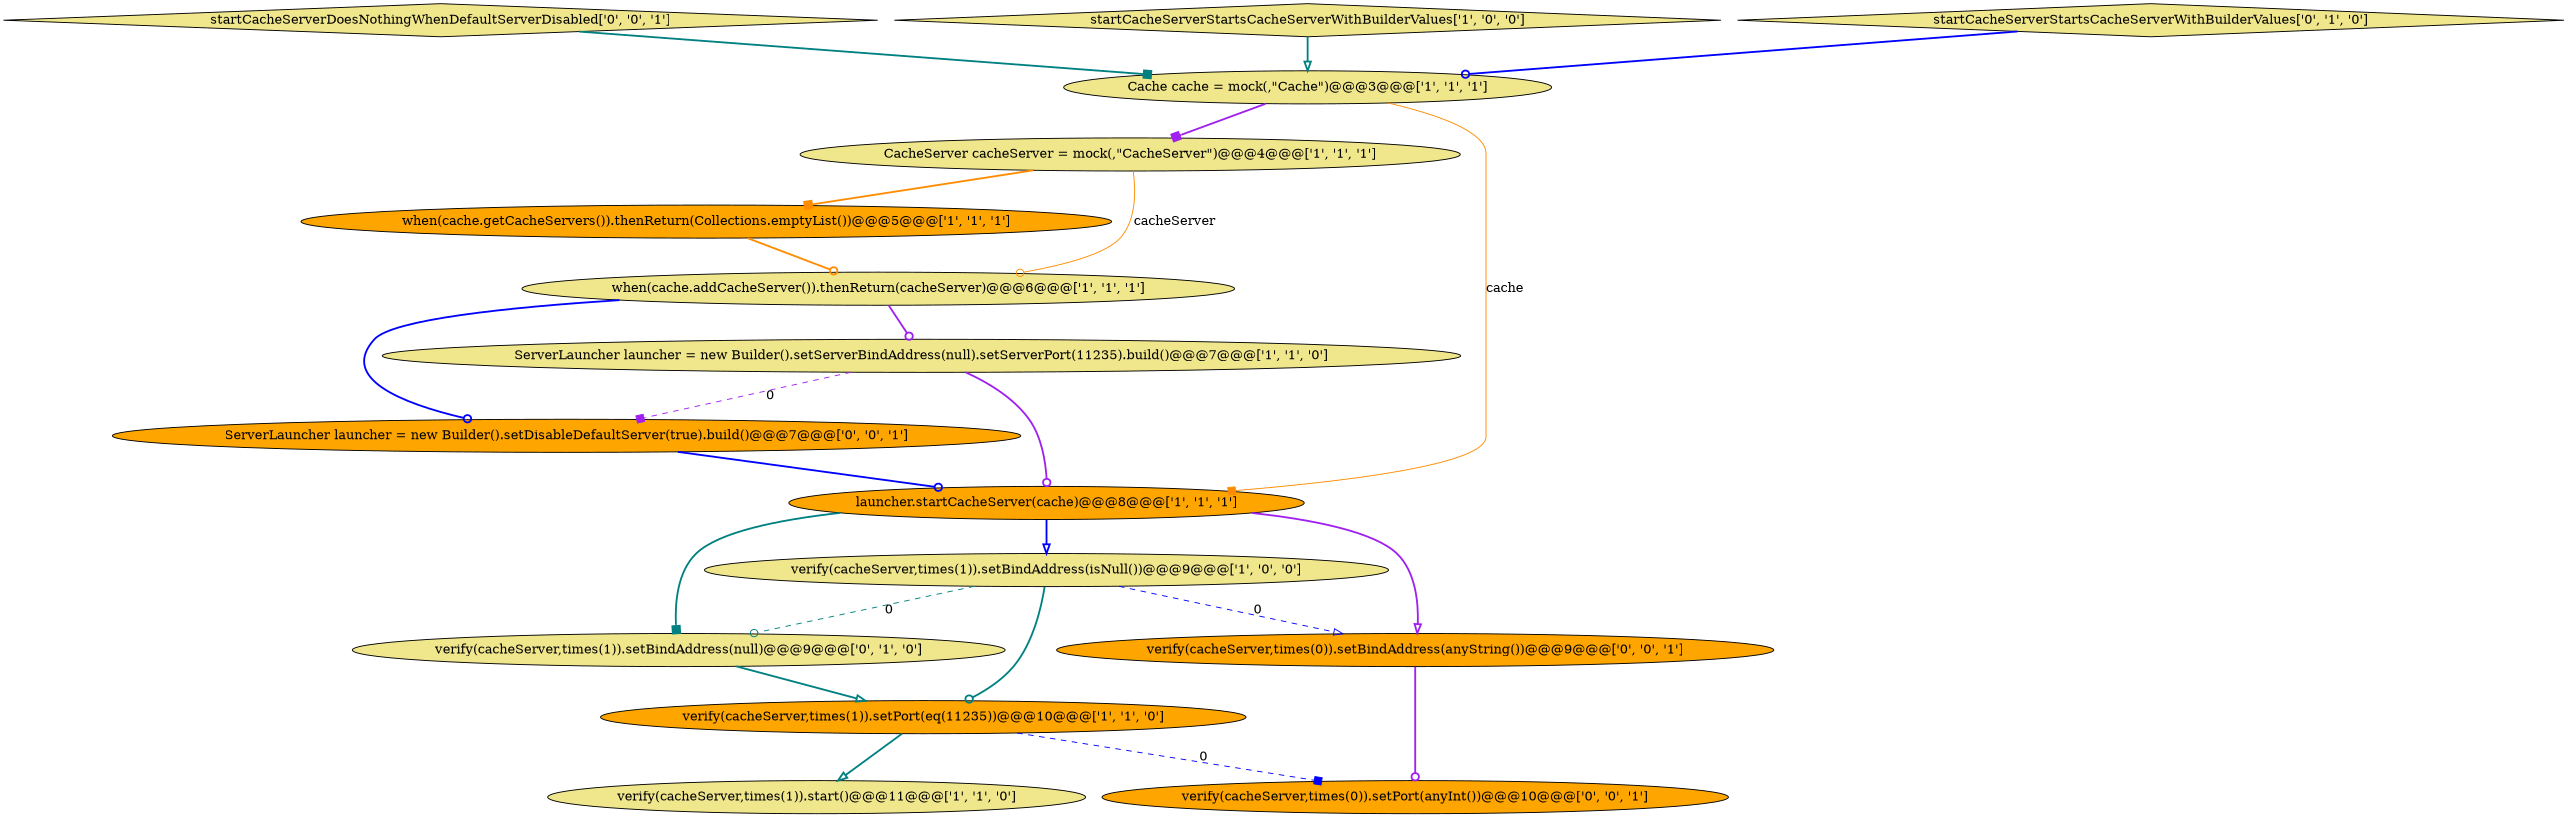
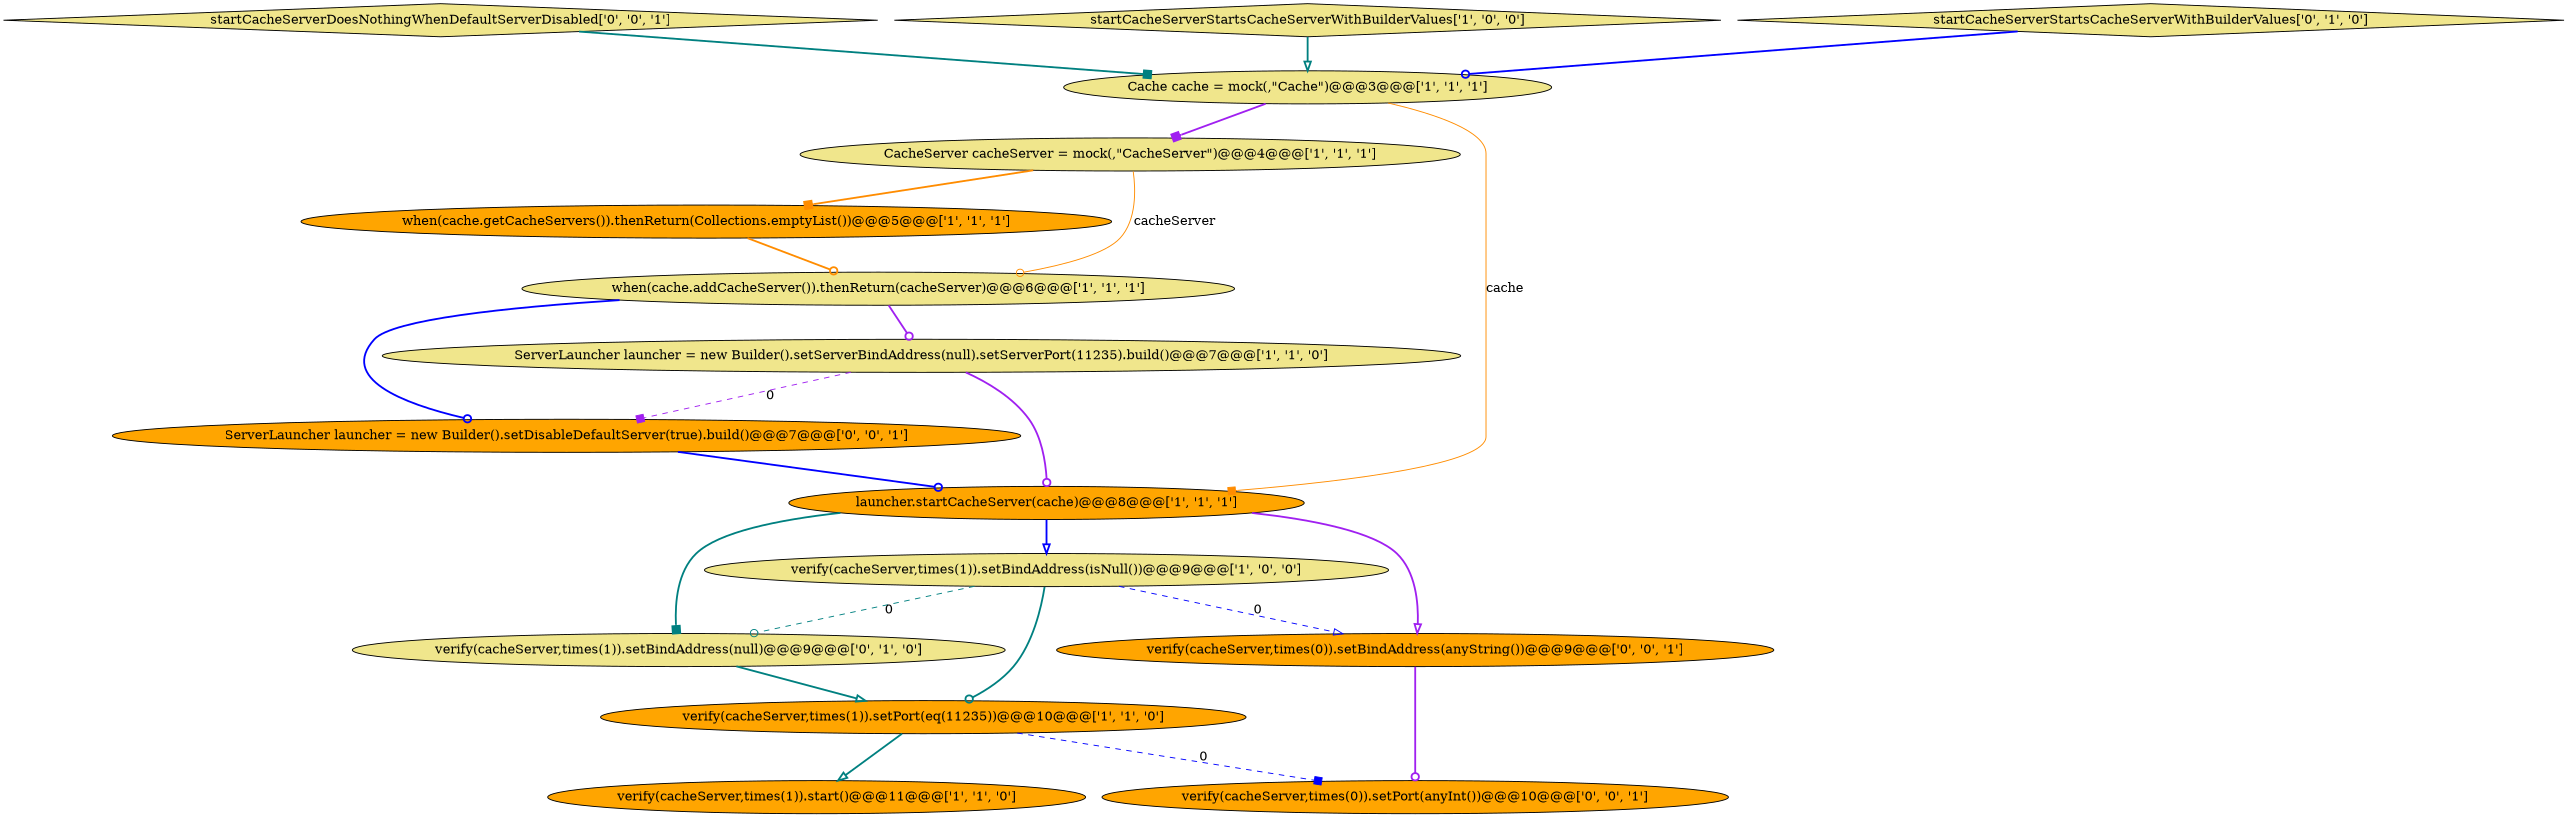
node "verify(cacheServer,times(1)).start()@@@11@@@['1', '1', '0']": fillcolor khaki -> orange
